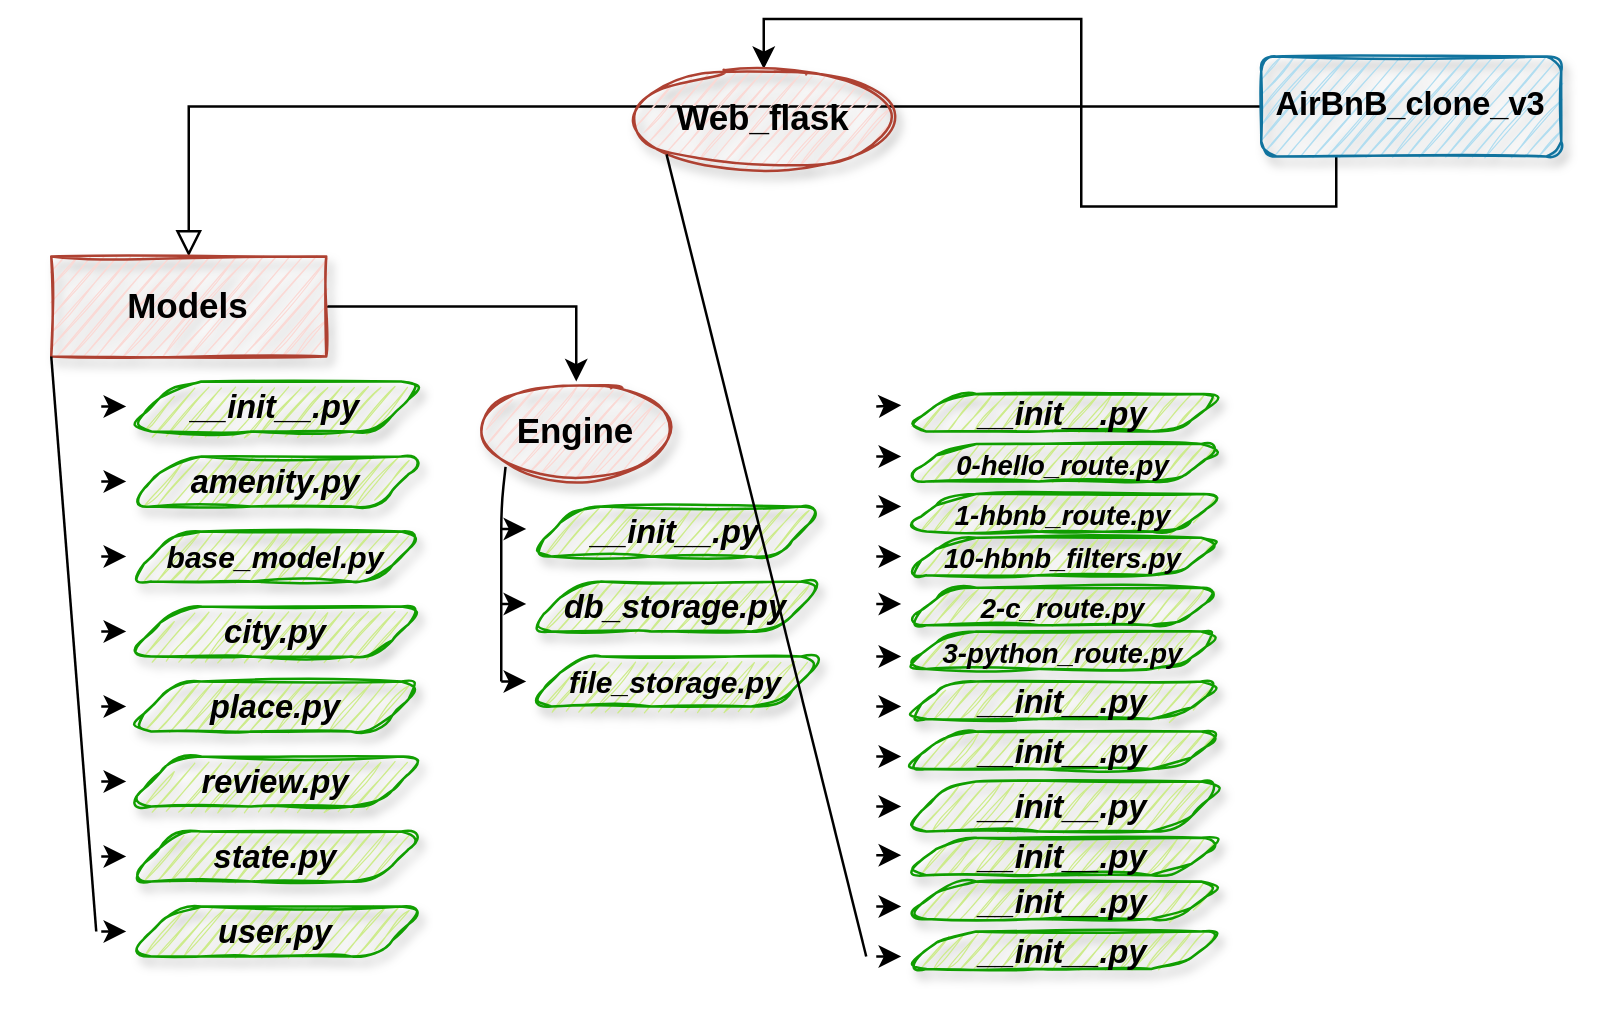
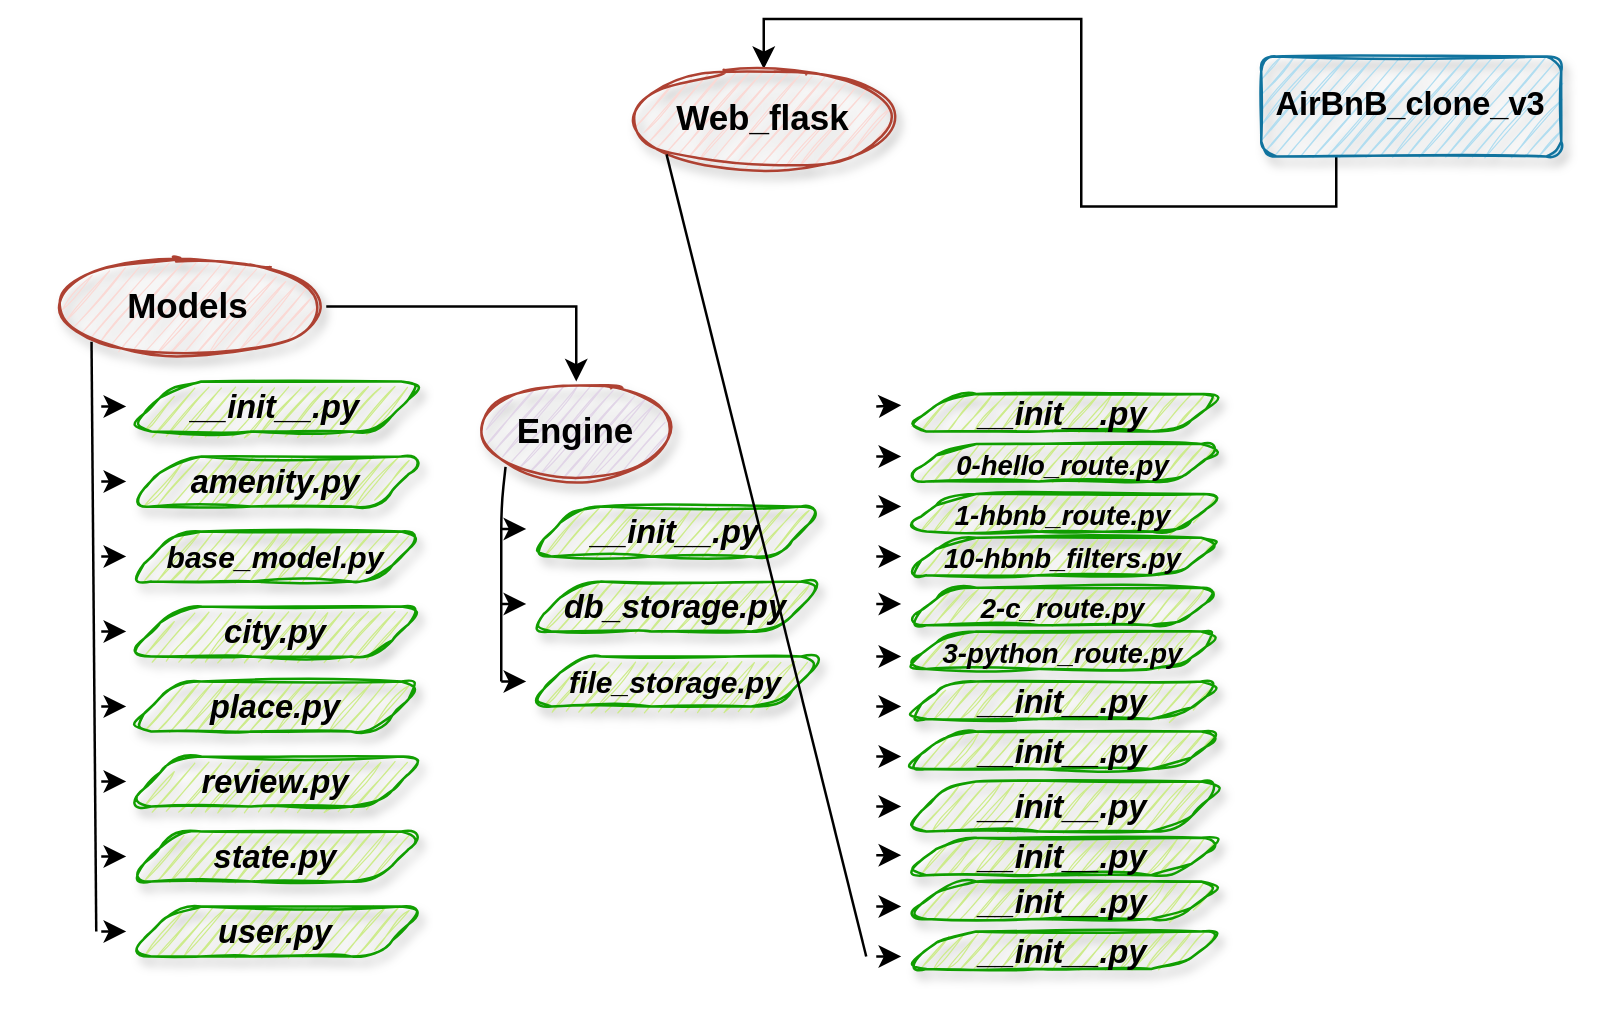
edge "AirBnB_clone_v3" -> "Models": removed
node "Models": shape rectangle -> ellipse
node "Engine": fillcolor #fad9d5 -> #e1d5e7
